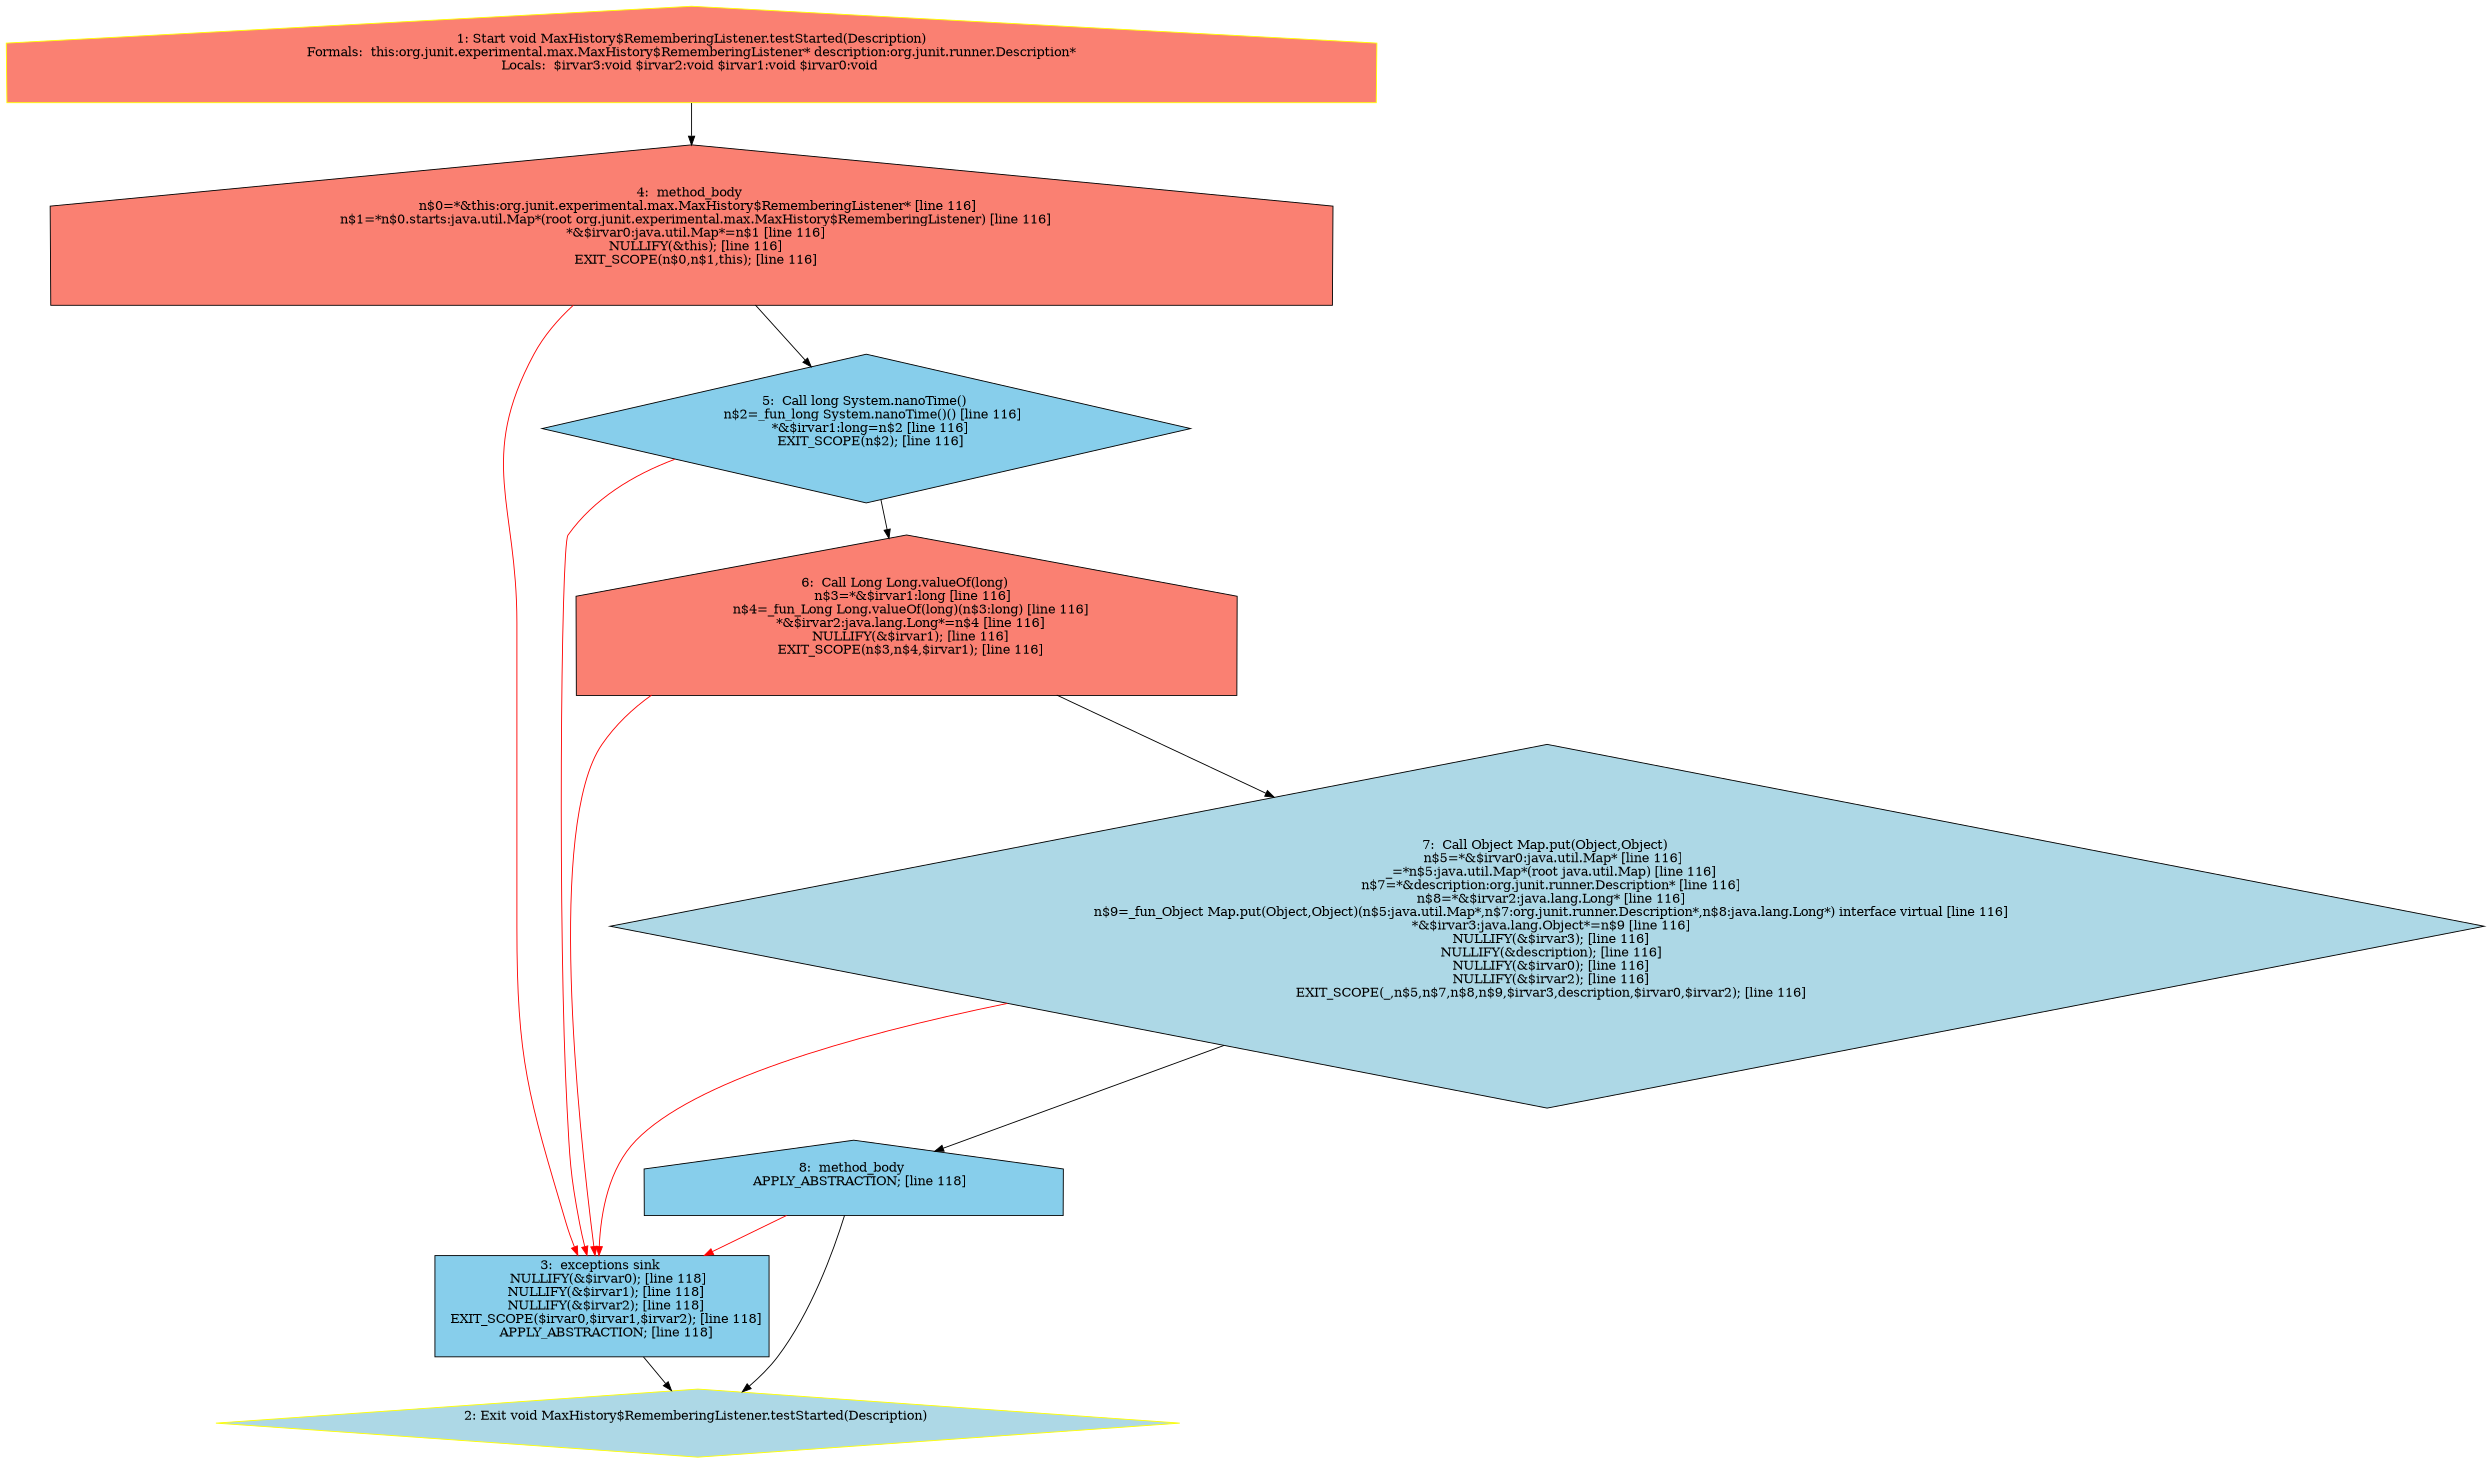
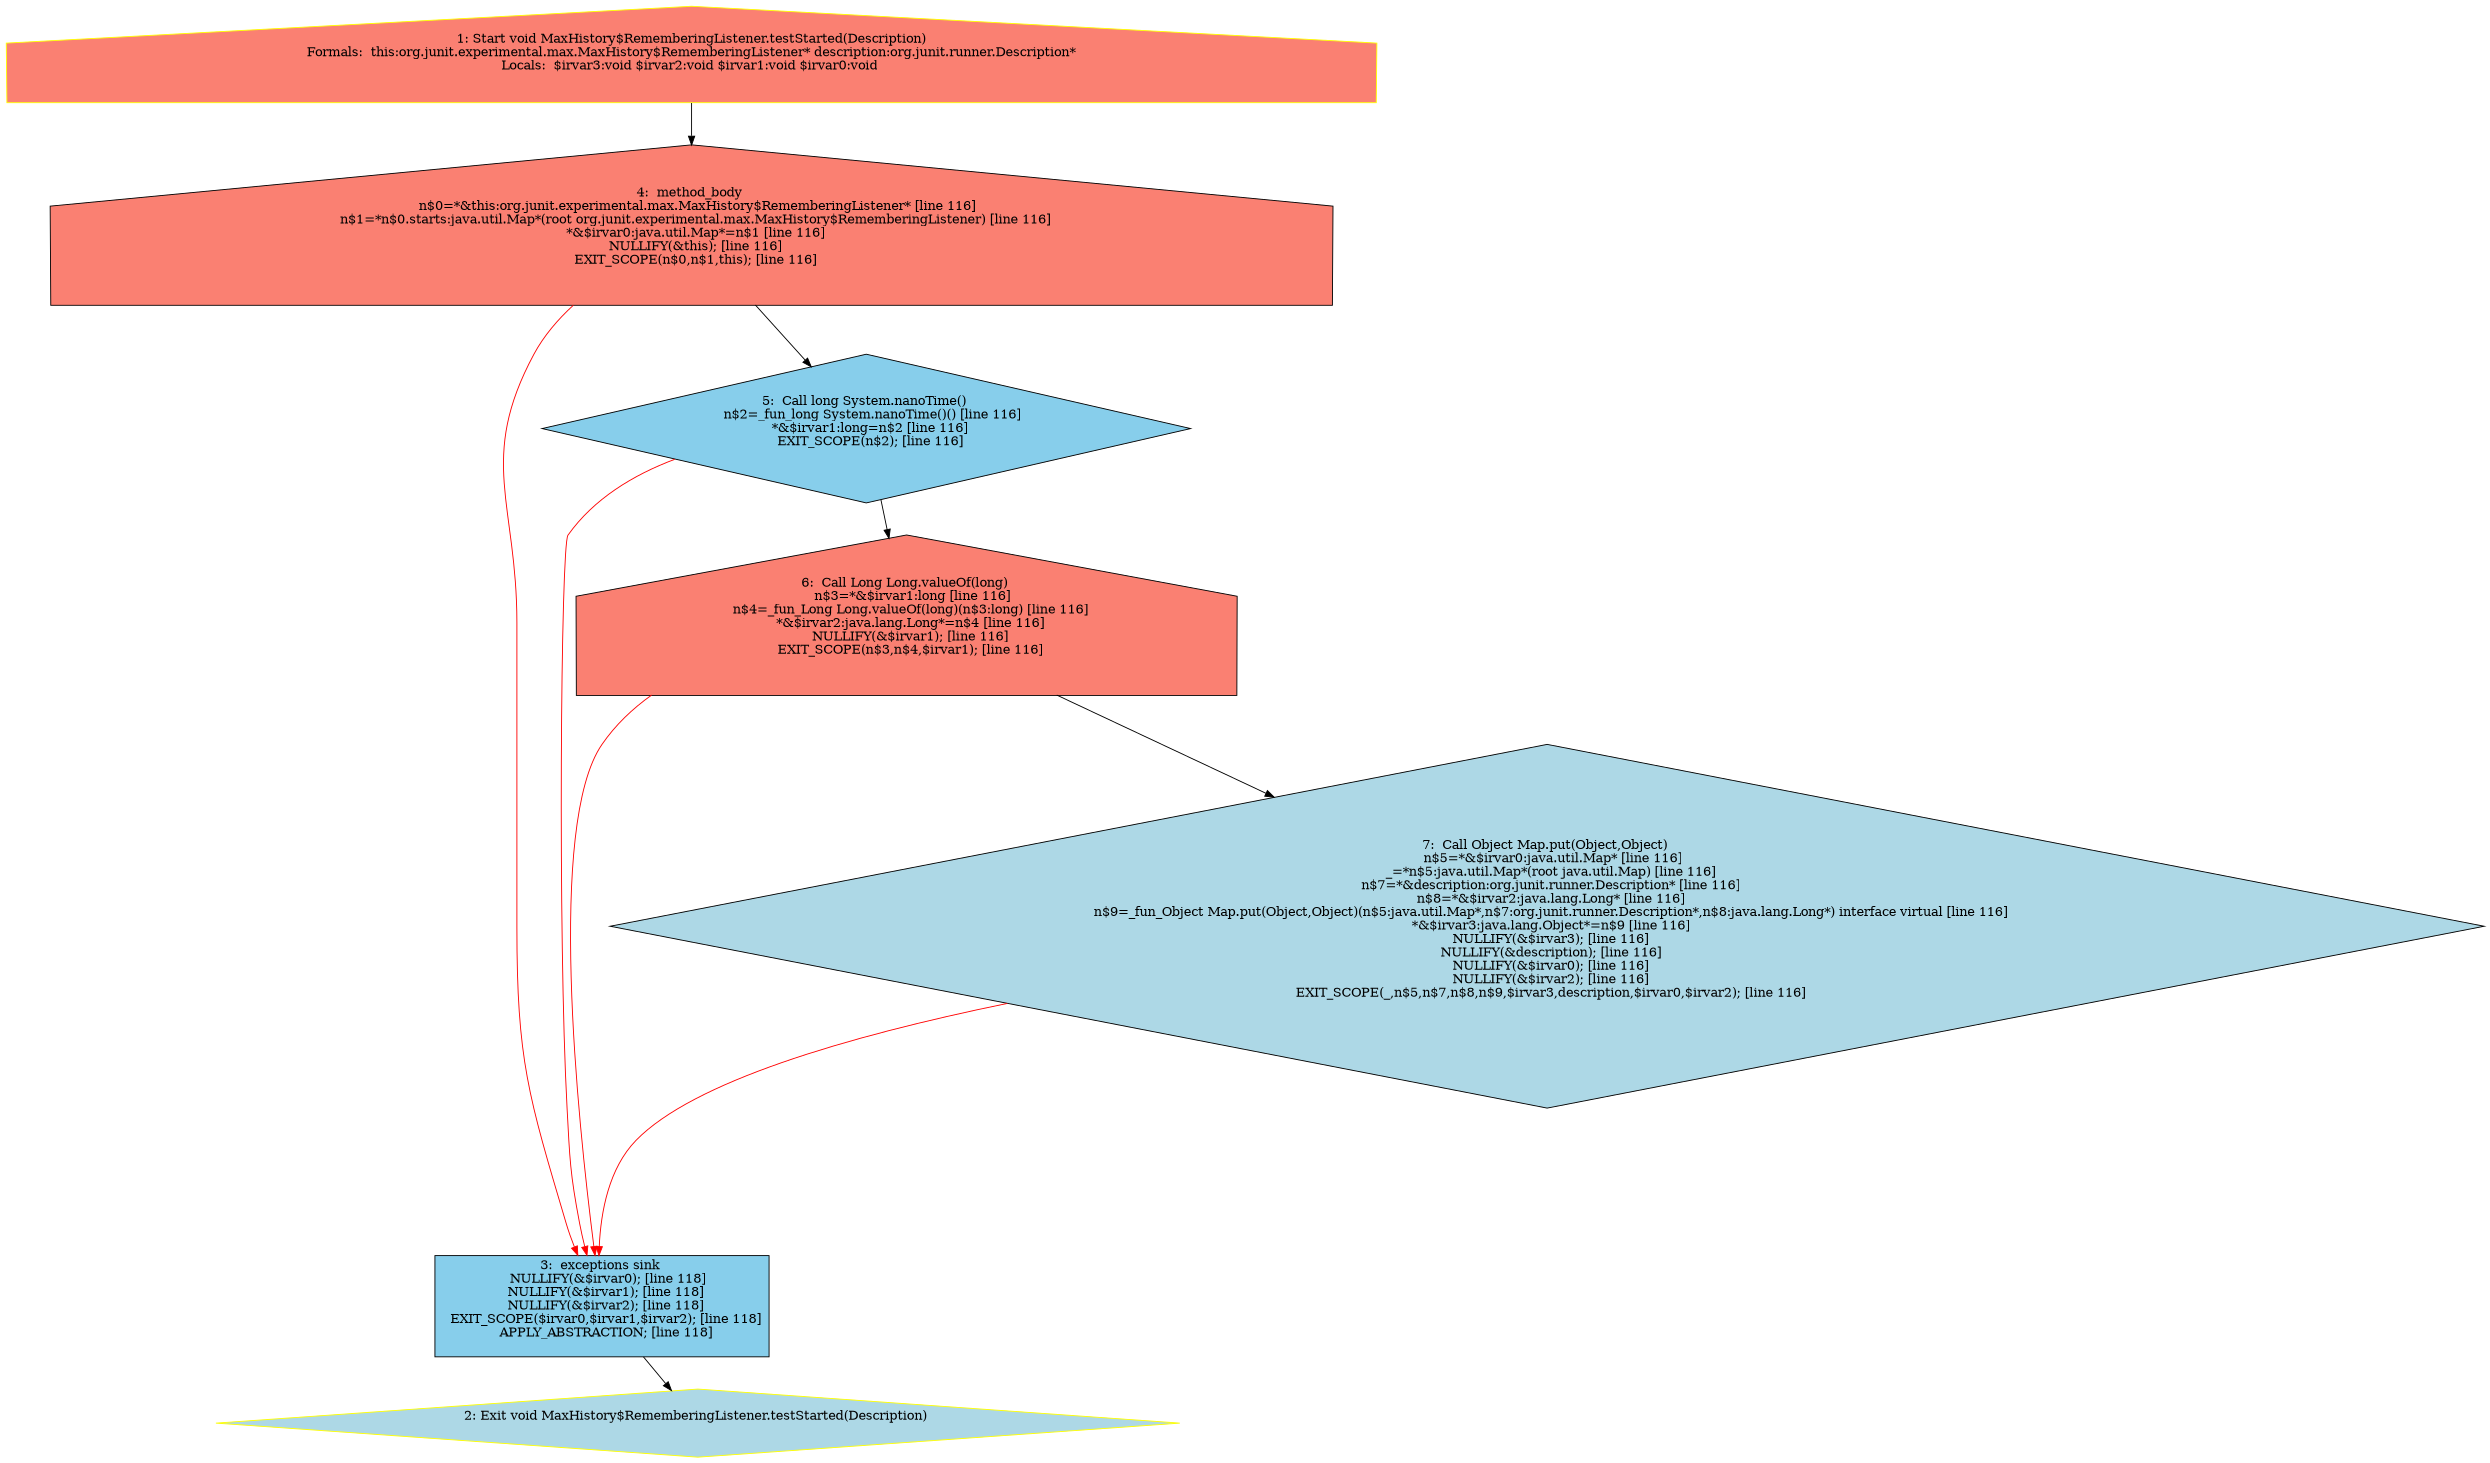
node "8:  method_body APPLY_ABSTRACTION; [line 118]": removed
